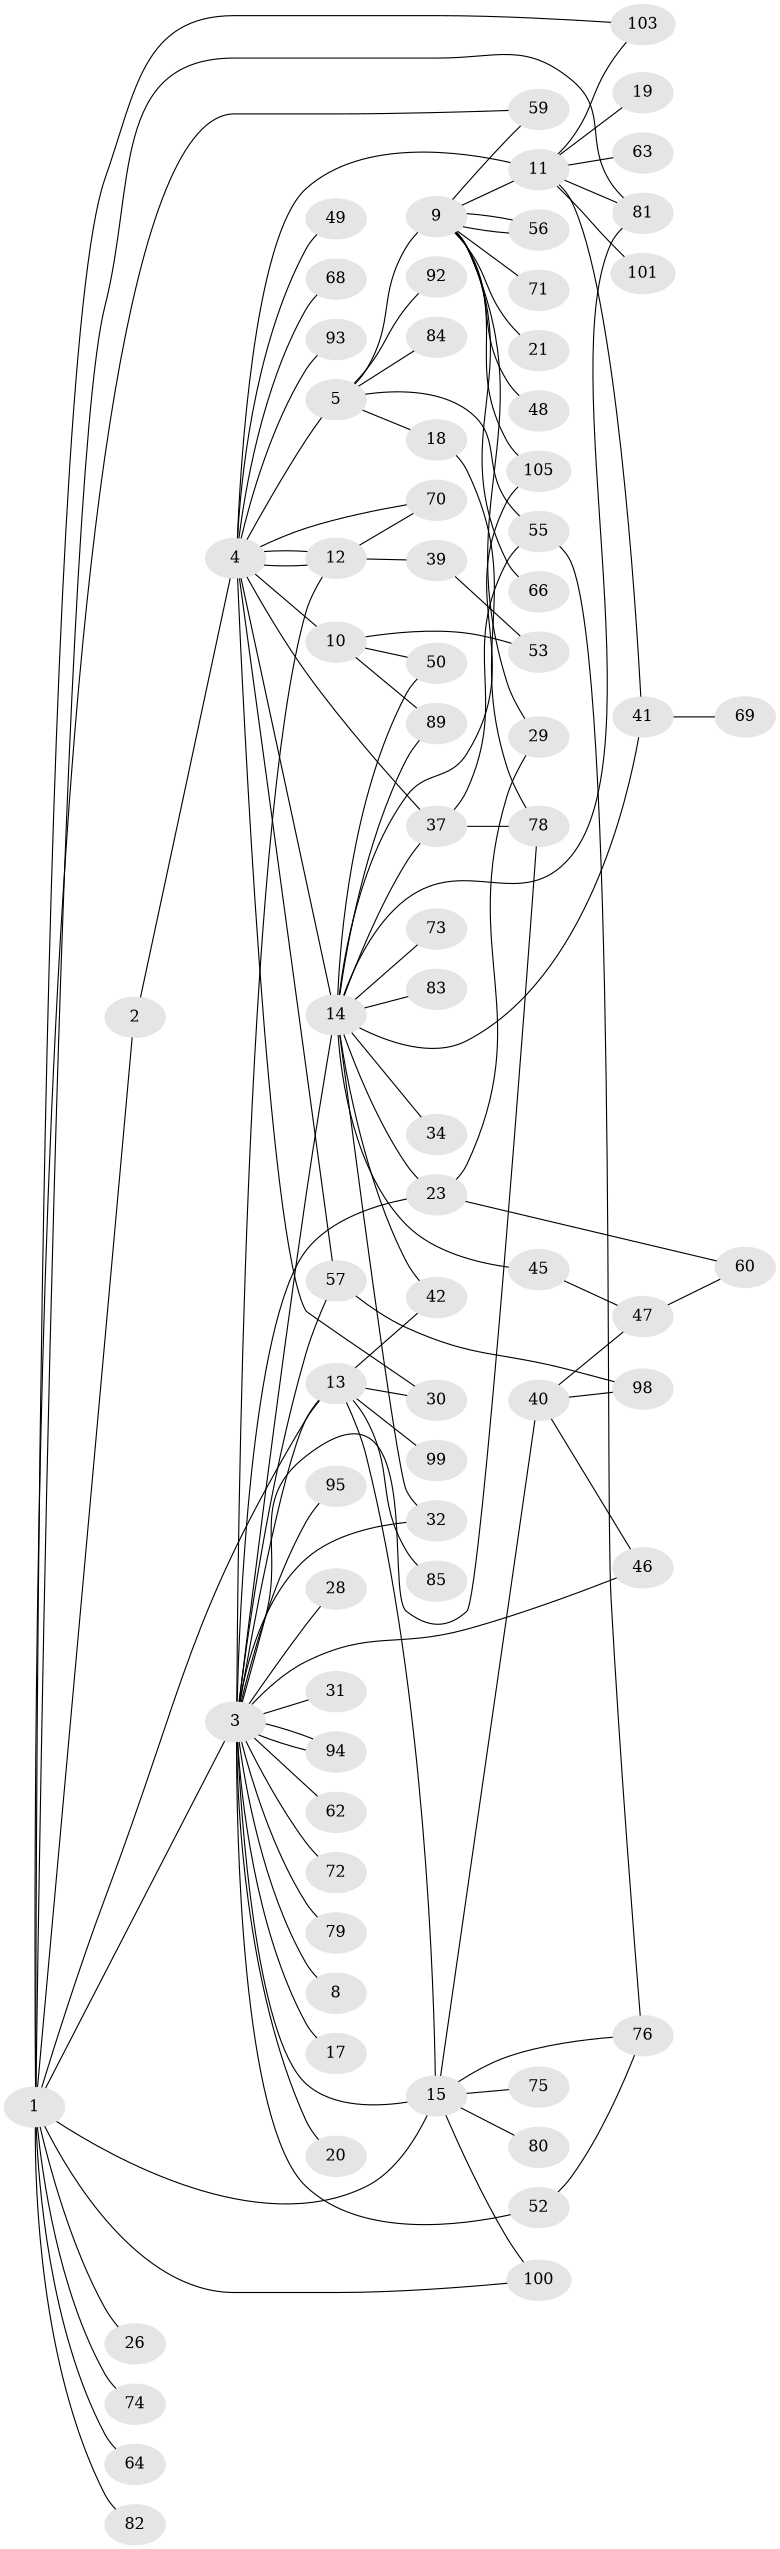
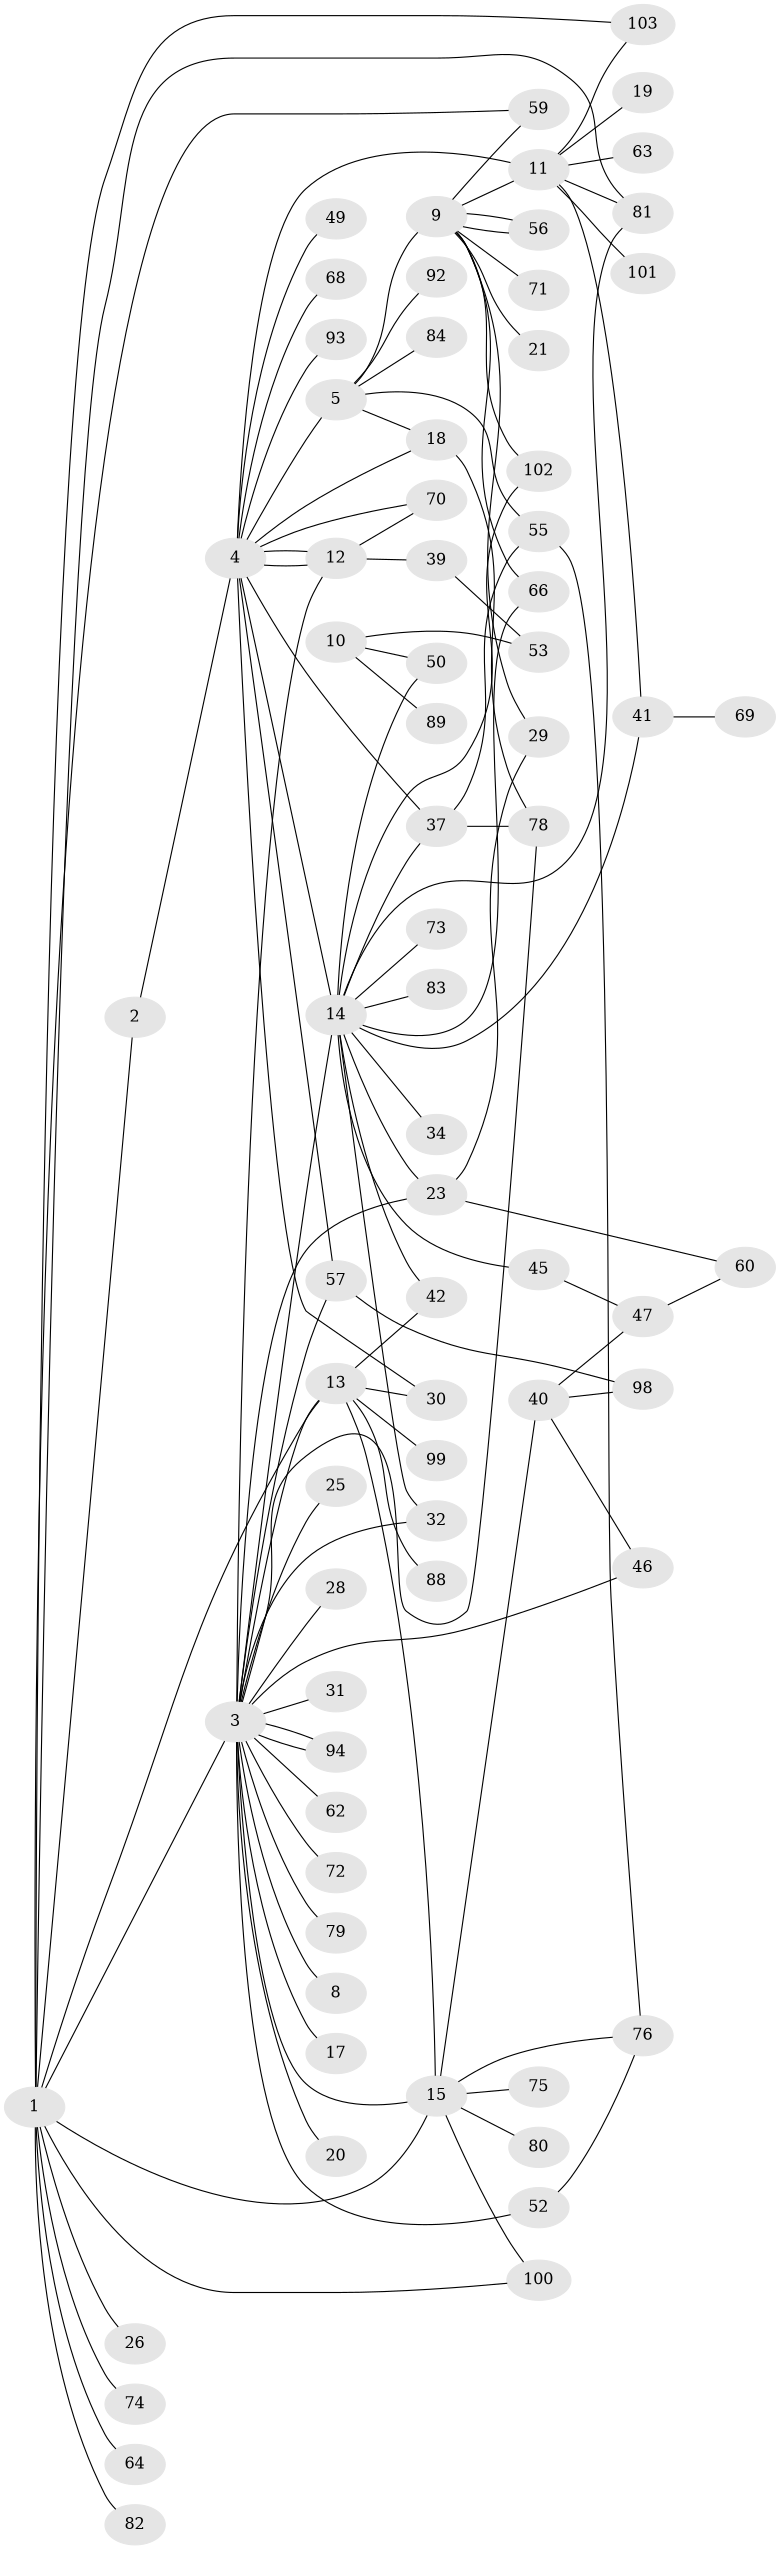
node "48": removed
node "105": label "105" -> "102"
edge "4" -- "10": now "4" -- "18"
edge "89" -- "14": now "66" -- "14"
node "95": label "95" -> "25"
node "85": label "85" -> "88"
